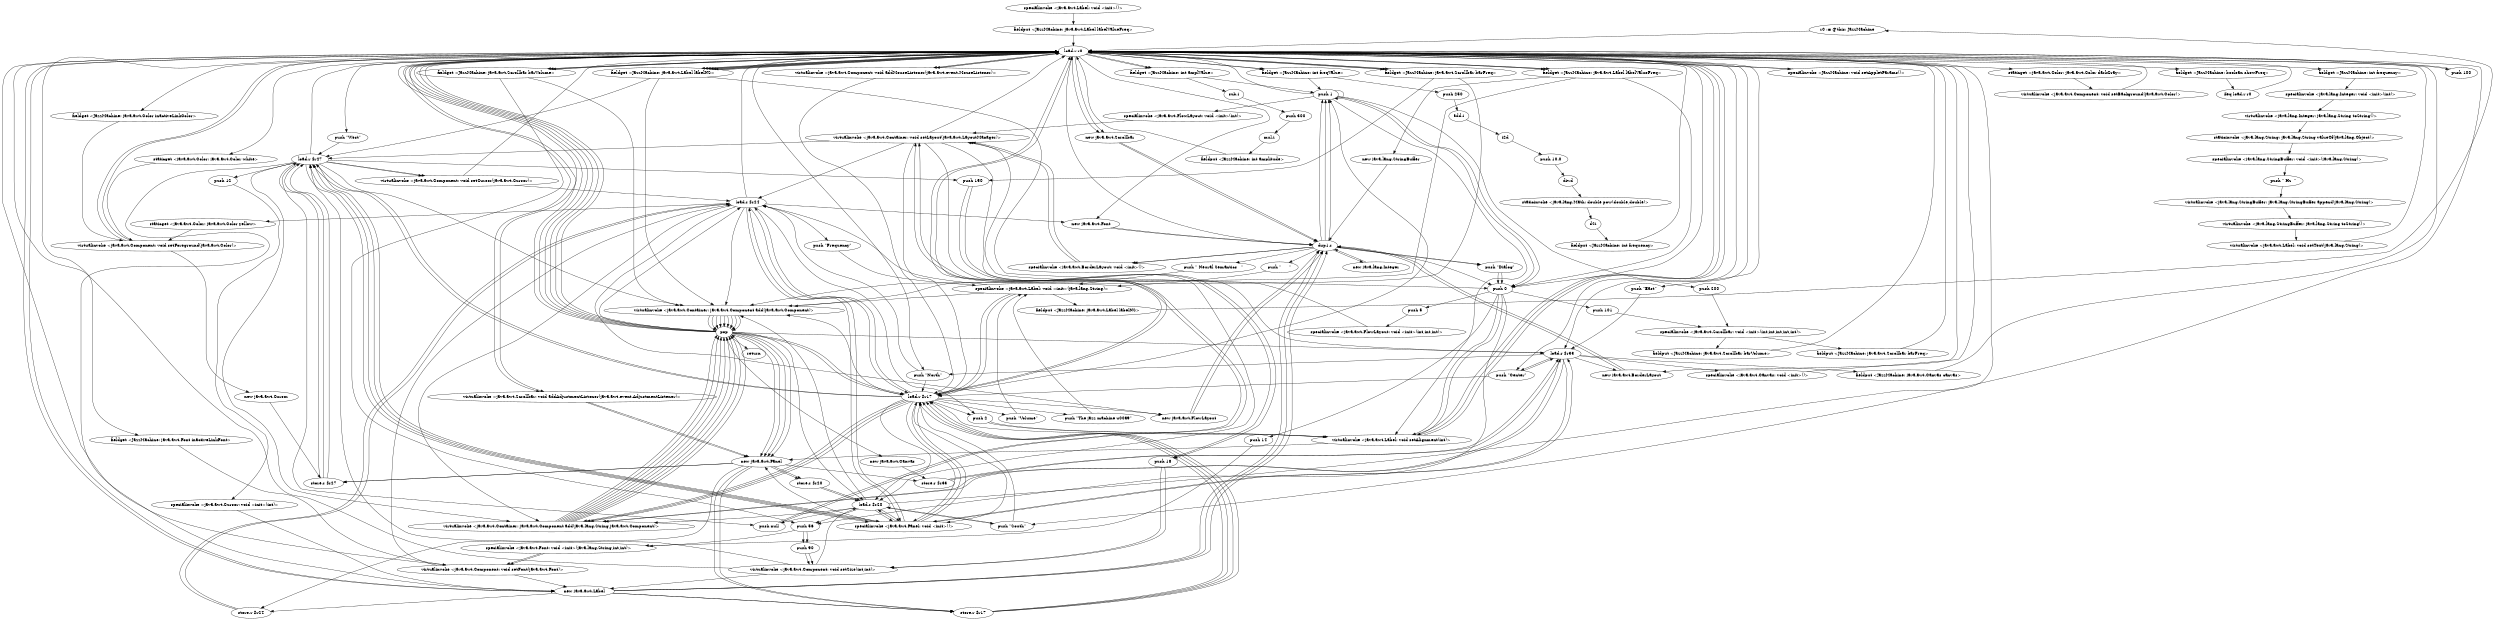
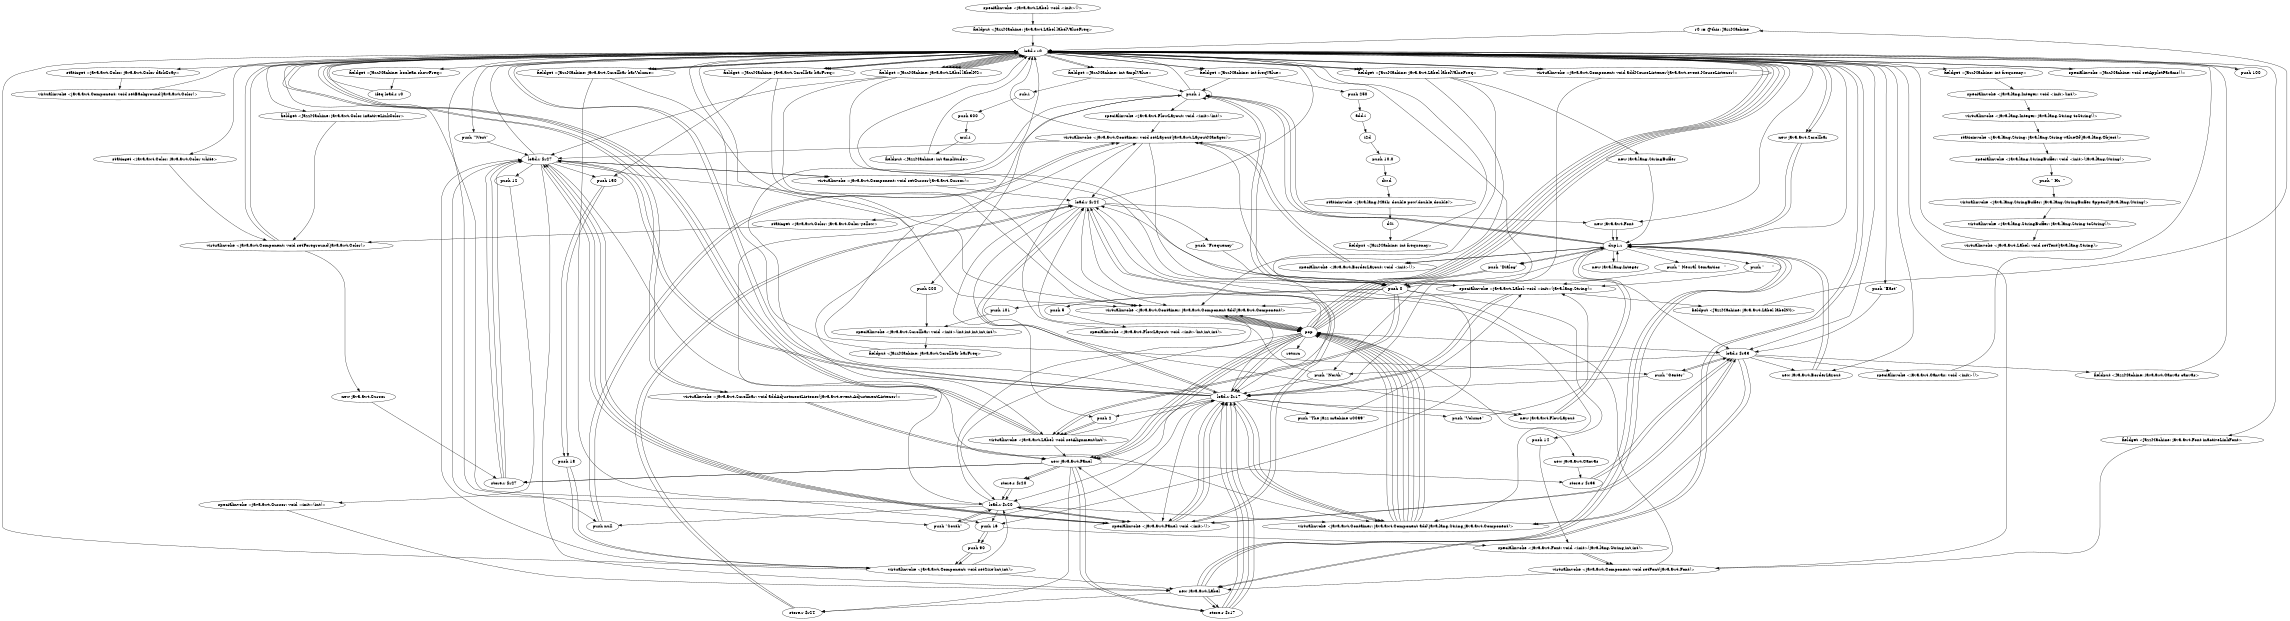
node "fieldput <JazzMachine: java.awt.Scrollbar barVolume>": removed
node "push 56": label "push 56" -> "push 16"
